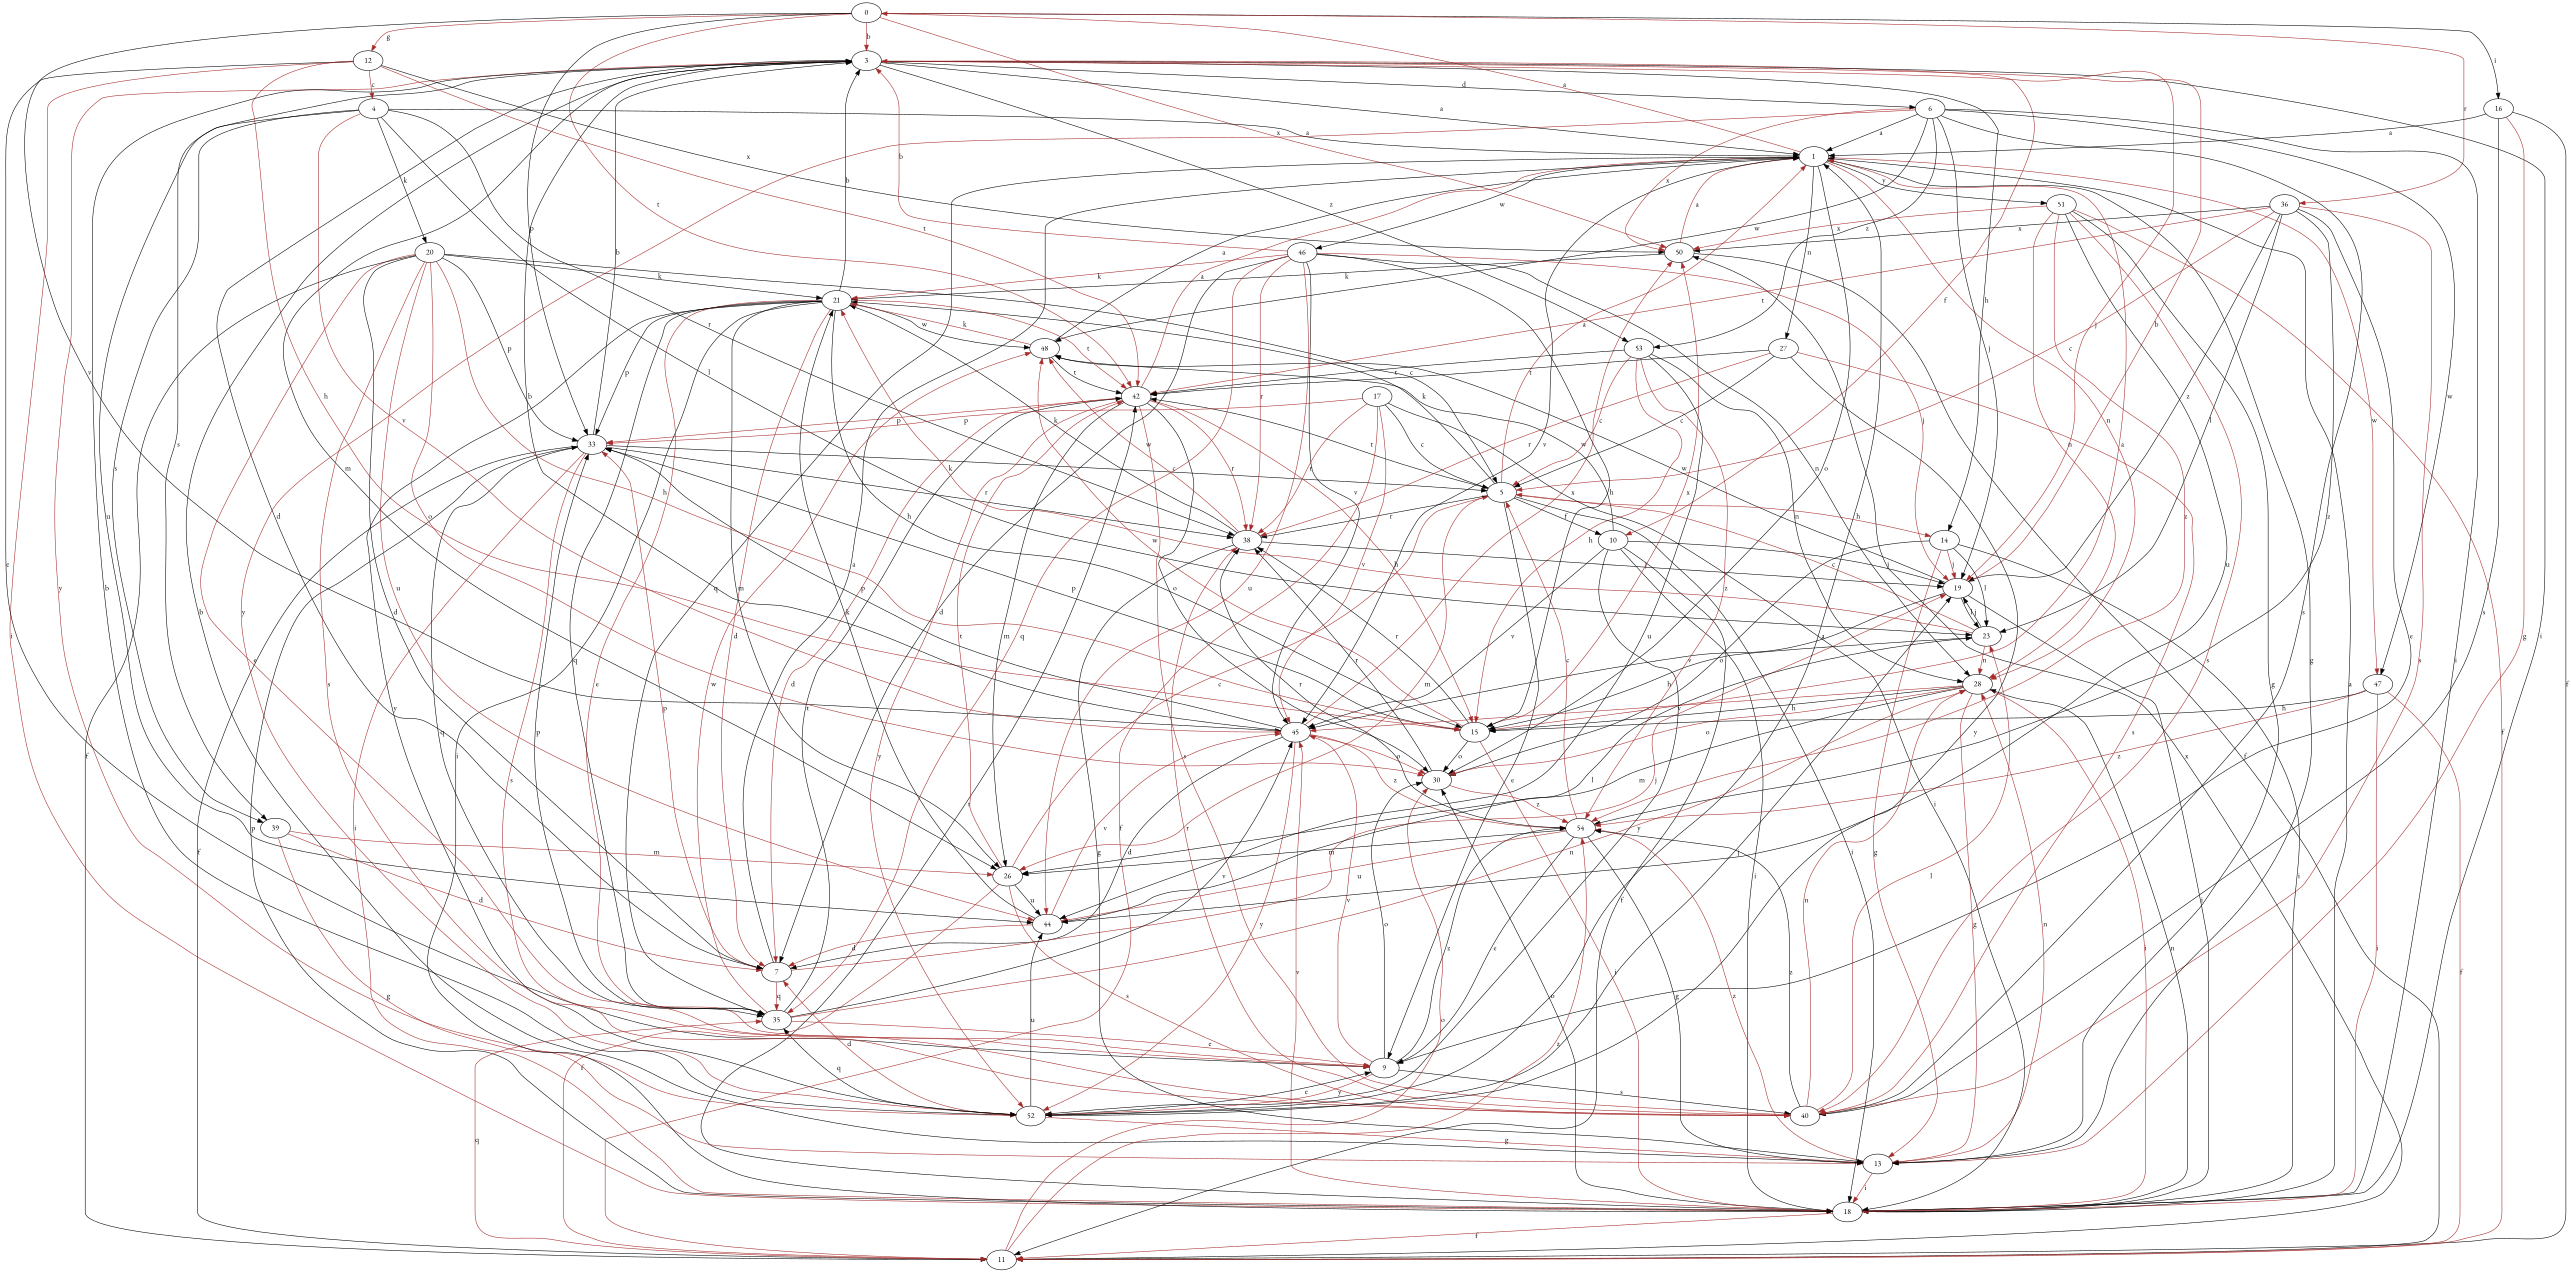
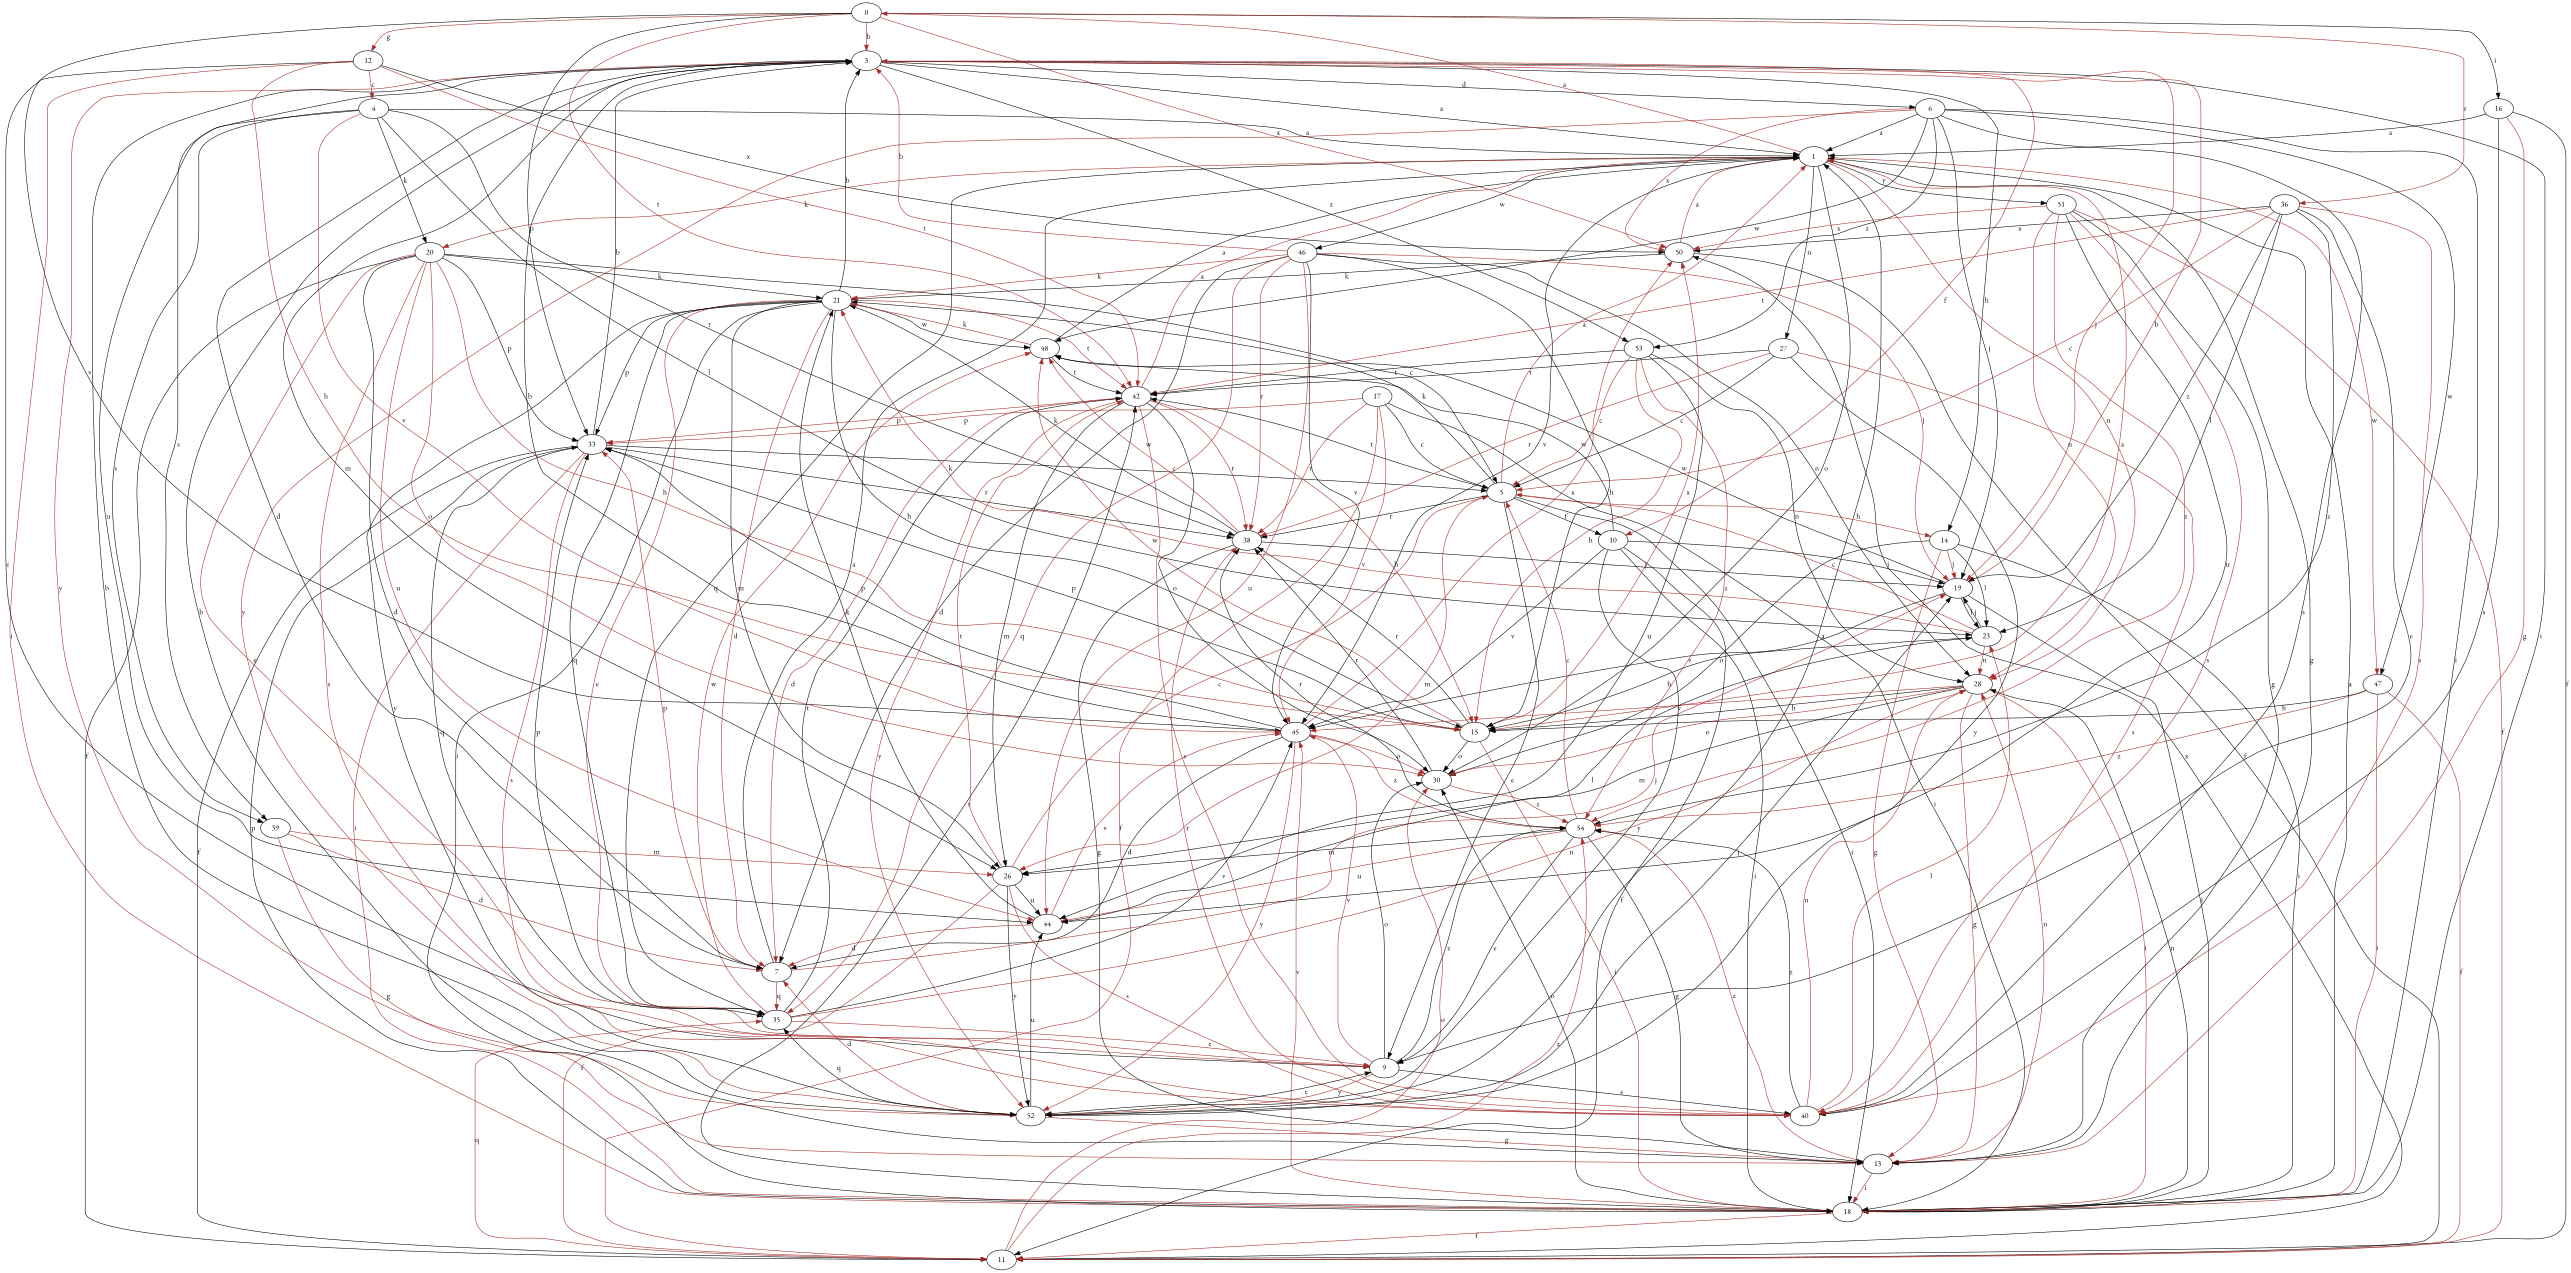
edge "1" -> "20": added, label "k"
edge "26" -> "52": added, label "y"
